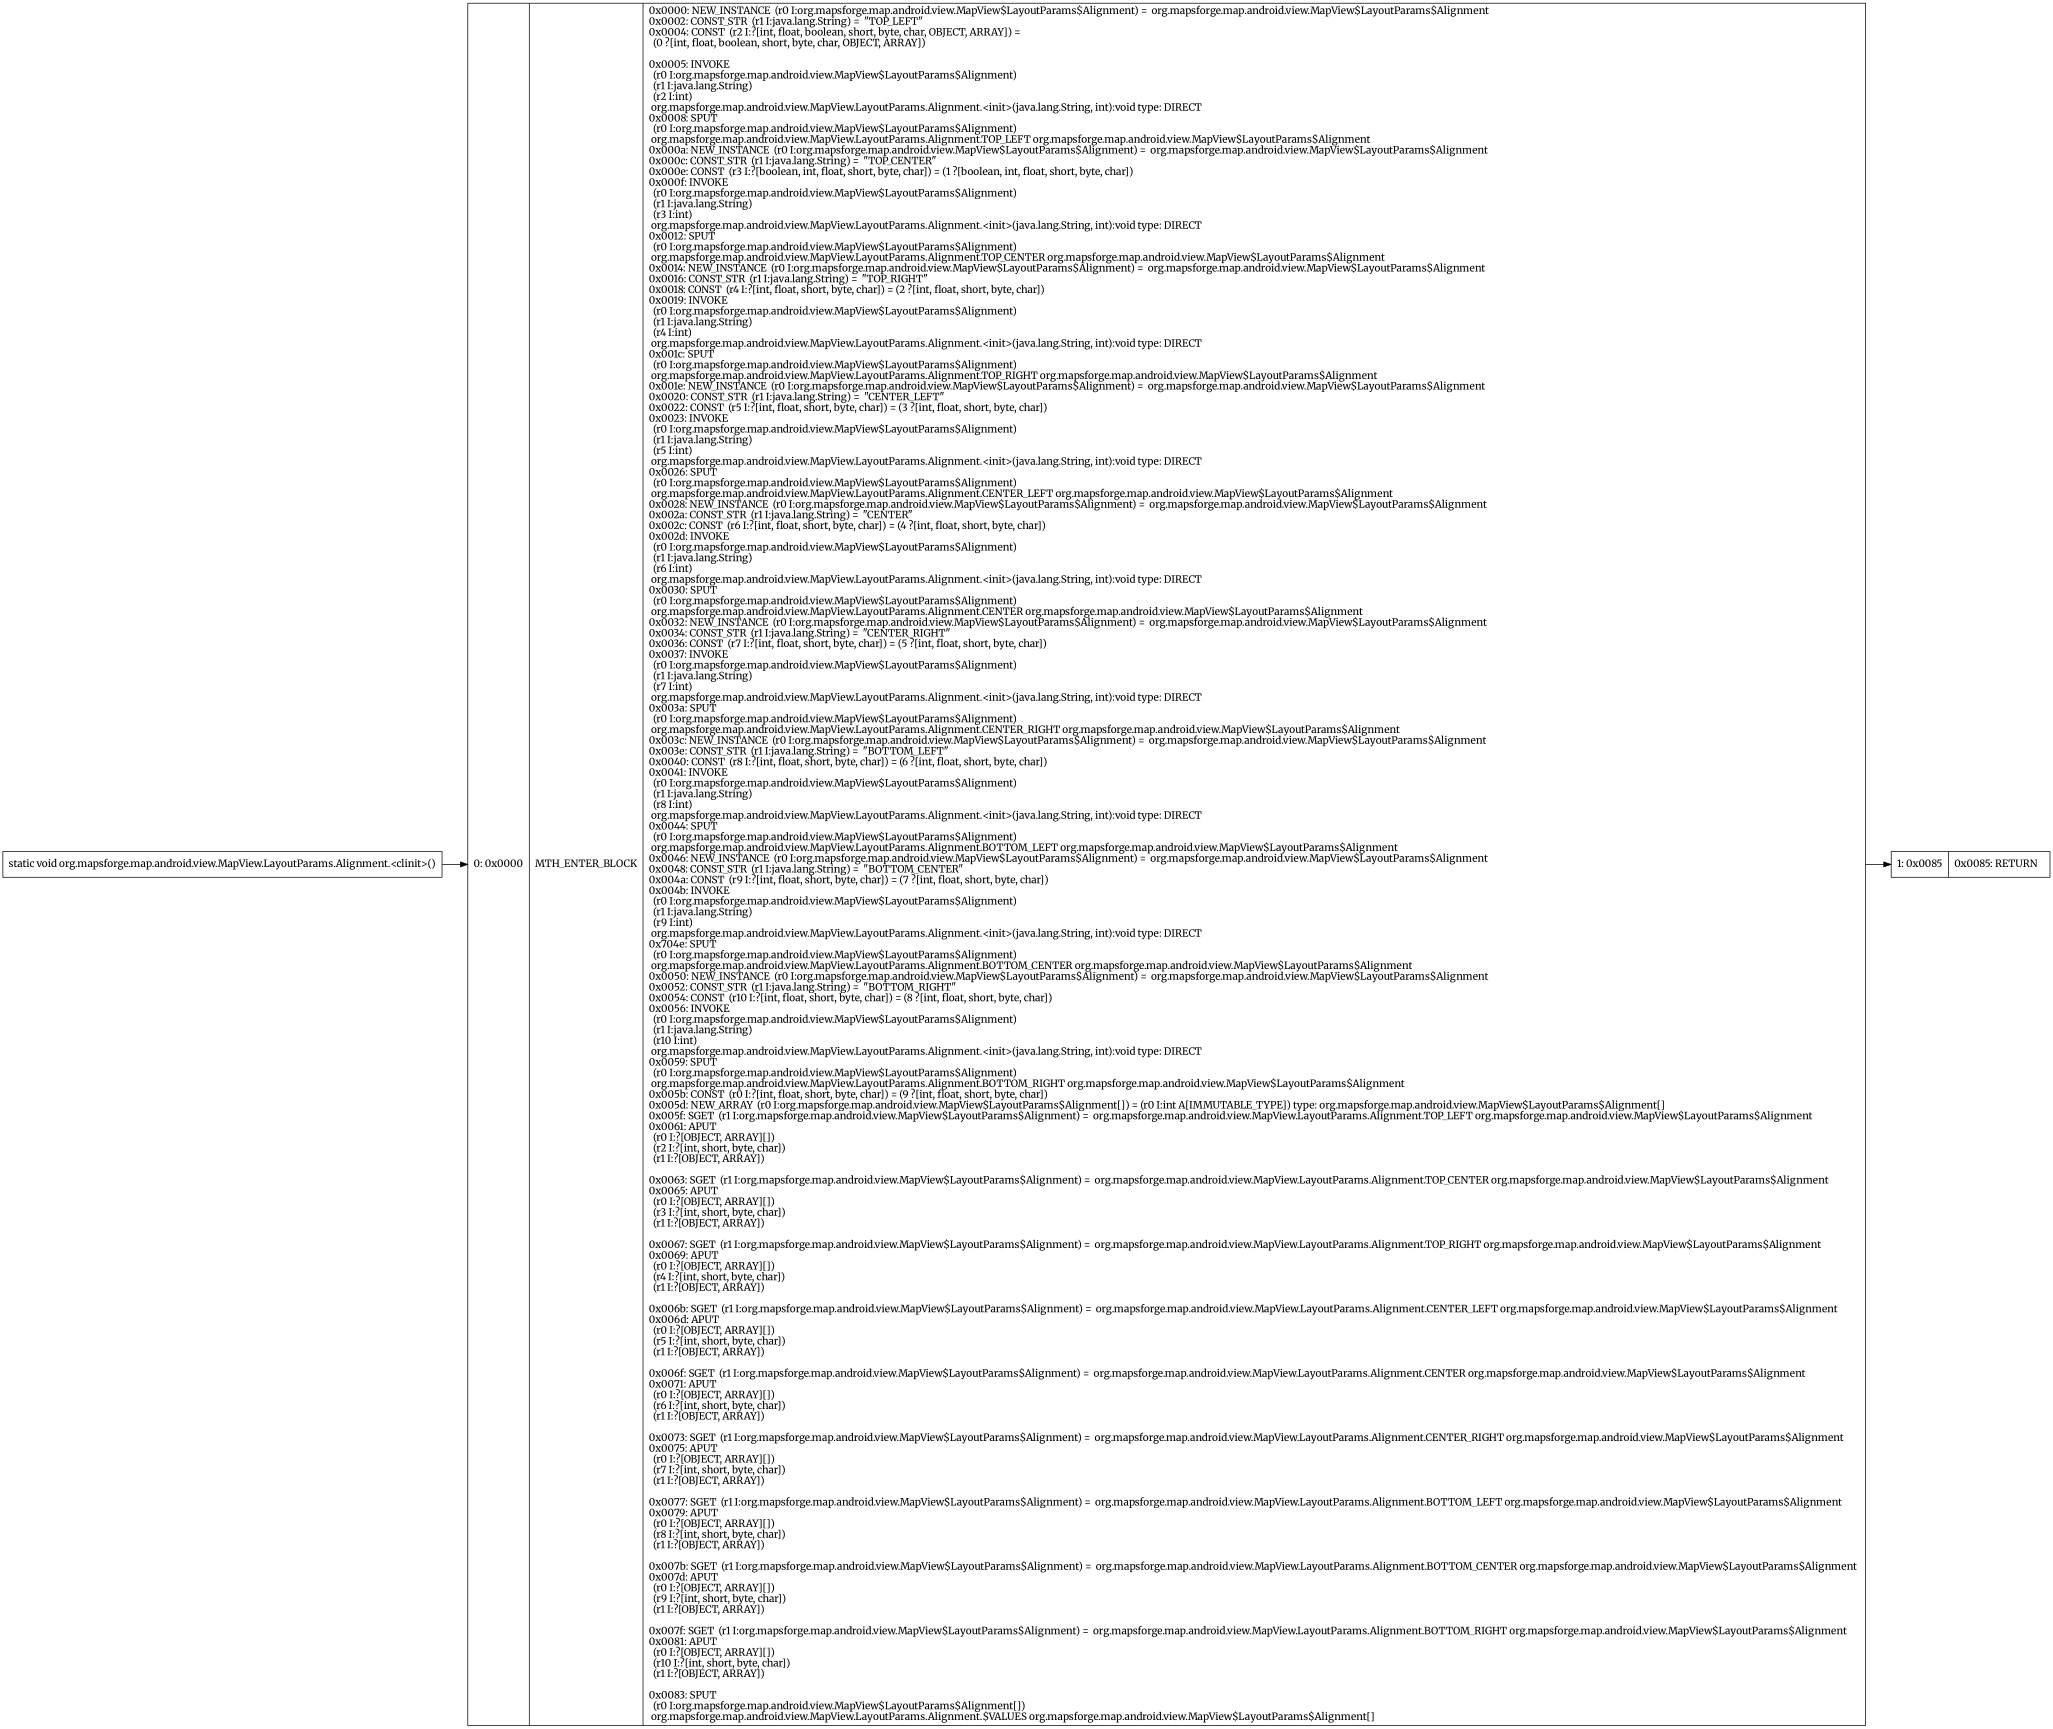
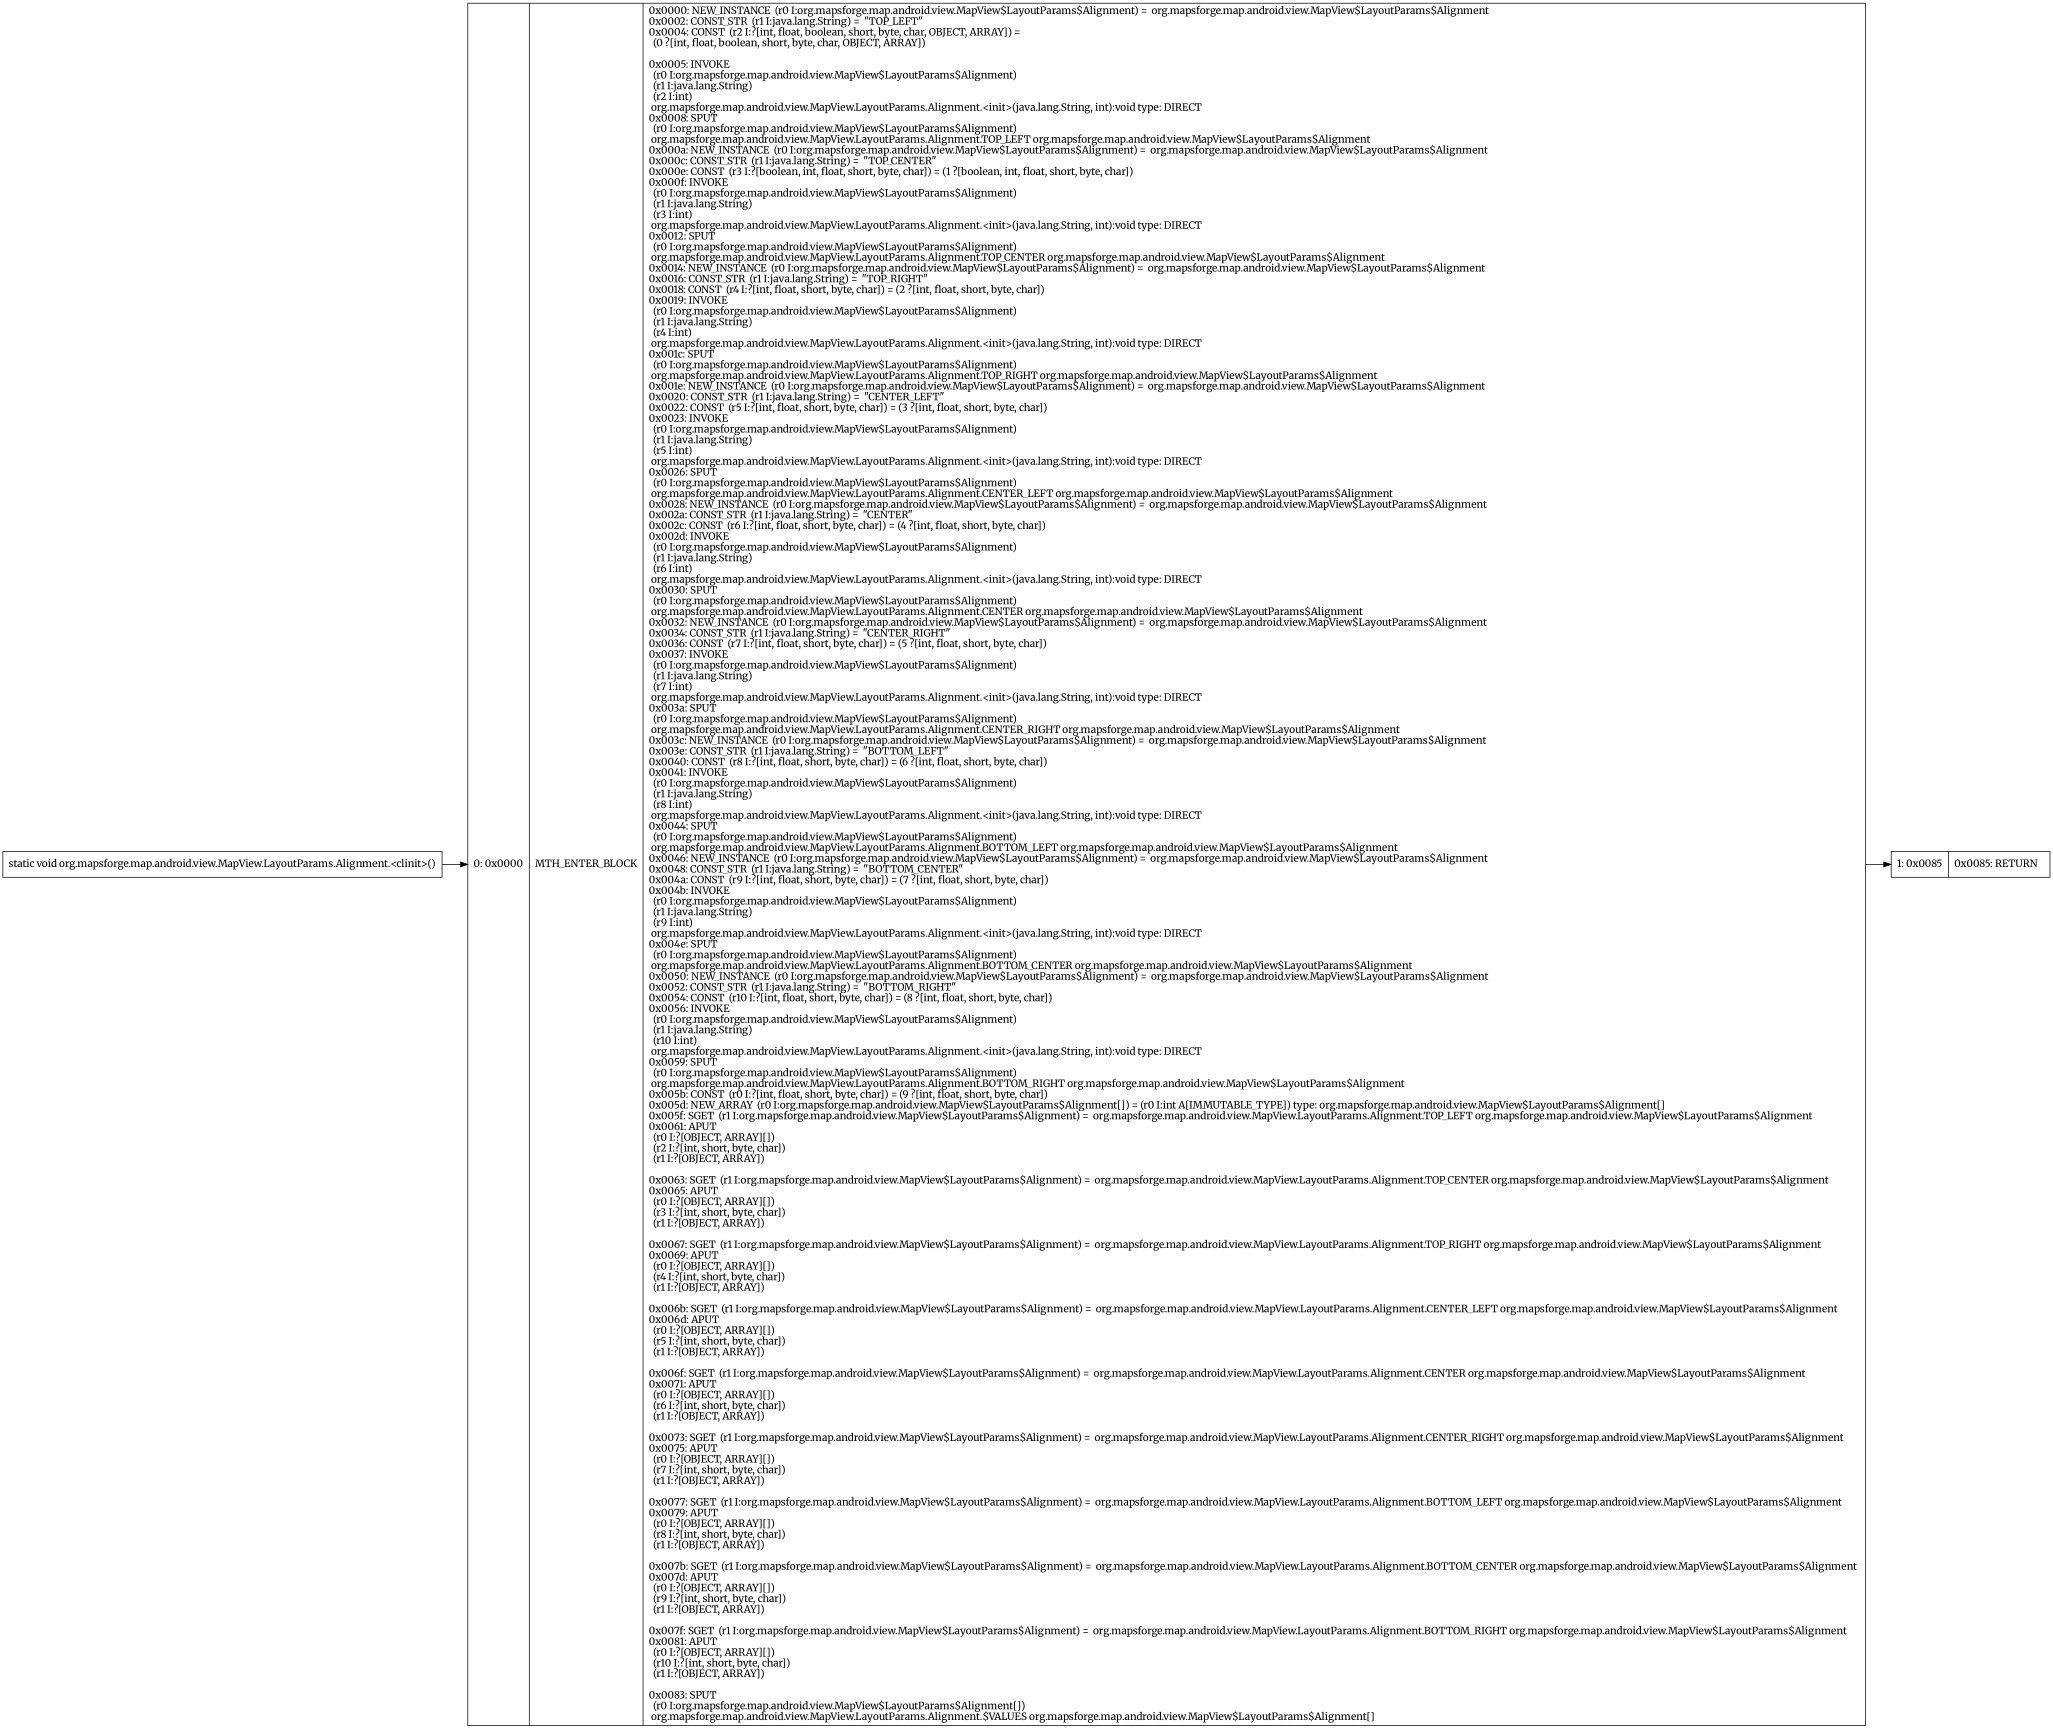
node "0: 0x0000": text "0x704e: SPUT" -> "0x004e: SPUT"
